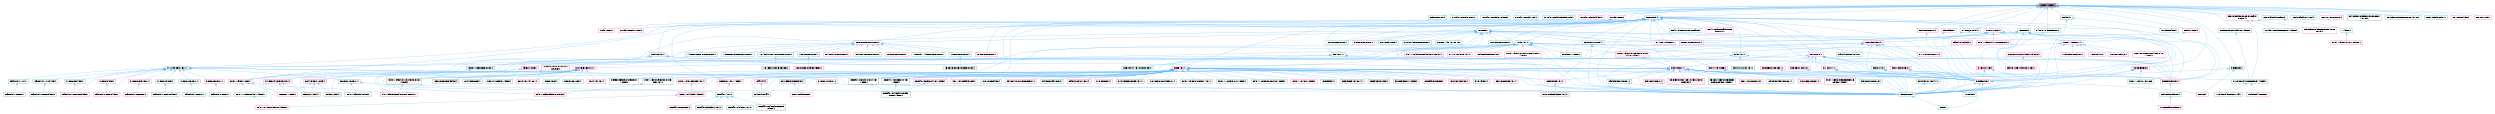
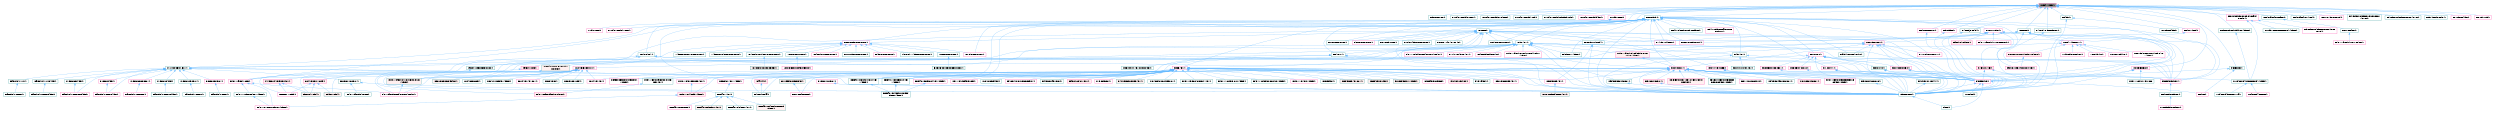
node "Widget.h": label "Widget.h" -> "SCurveEditor.h"
node "ReferenceSectionSelection Widget.h": color teal -> deeppink
